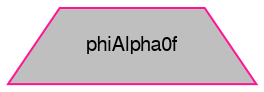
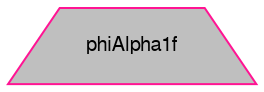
node "phiAlpha0f": label "phiAlpha0f" -> "phiAlpha1f"
